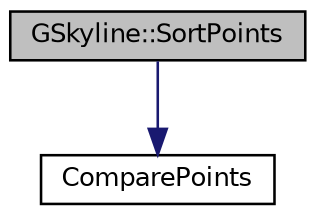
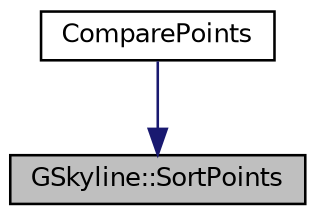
edge "GSkyline::SortPoints" -> "ComparePoints": reversed
